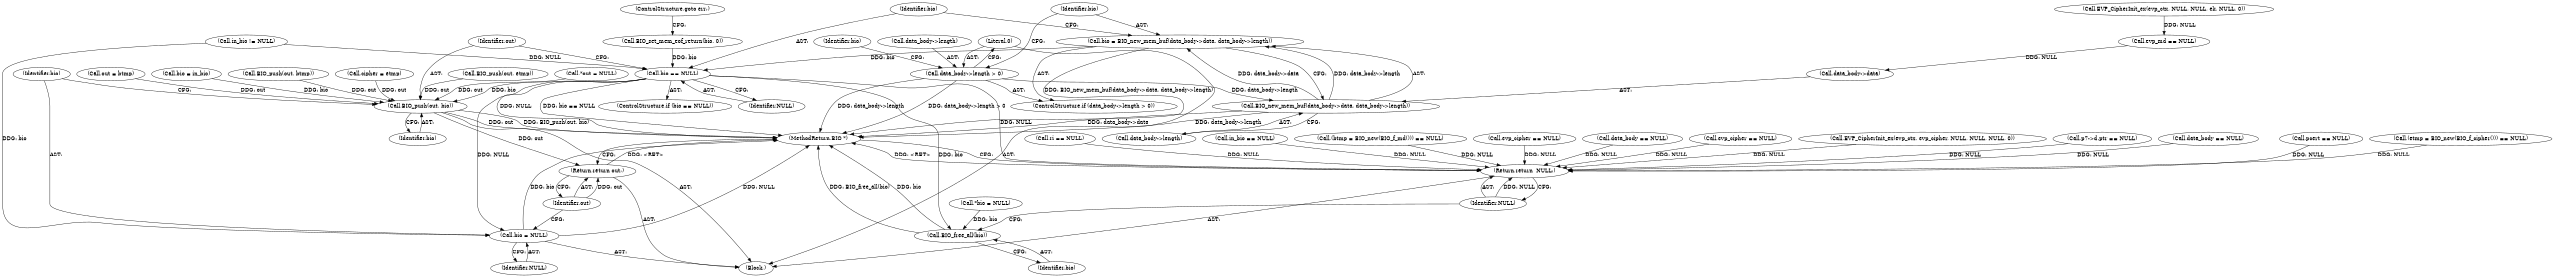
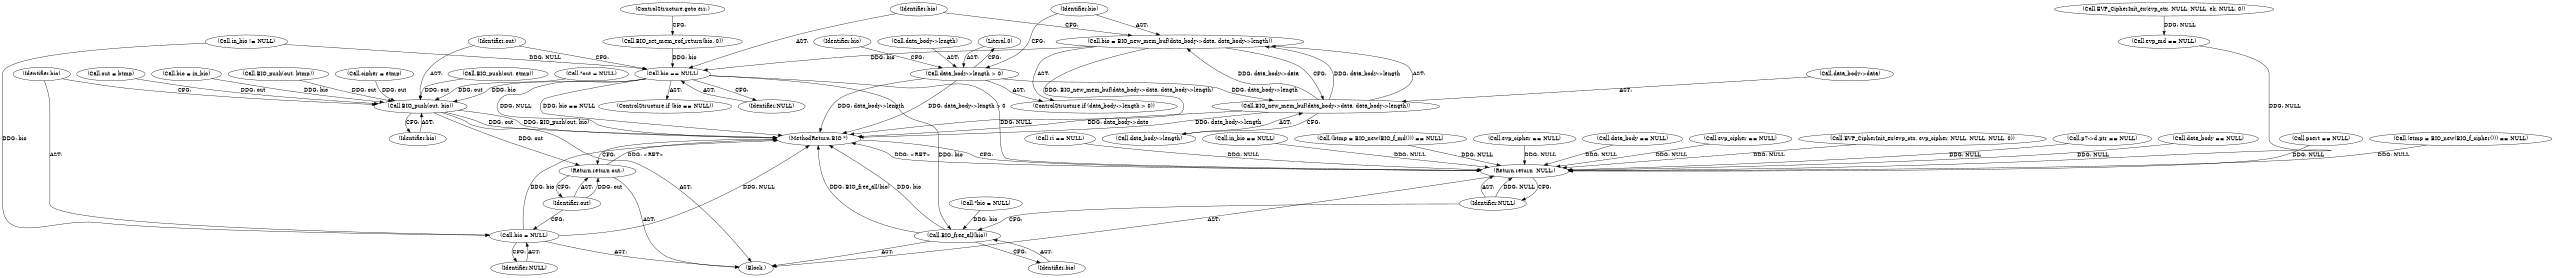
edge "(Call,evp_md == NULL)" -> "(Call,data_body->data)": now "(Call,evp_md == NULL)" -> "(Return,return  NULL;)"
edge "(Call,bio == NULL)" -> "(Call,bio = NULL)": removed, label "DDG: NULL"
edge "(Literal,0)" -> "(Block,)": now "(Call,BIO_free_all(bio))" -> "(Block,)"
